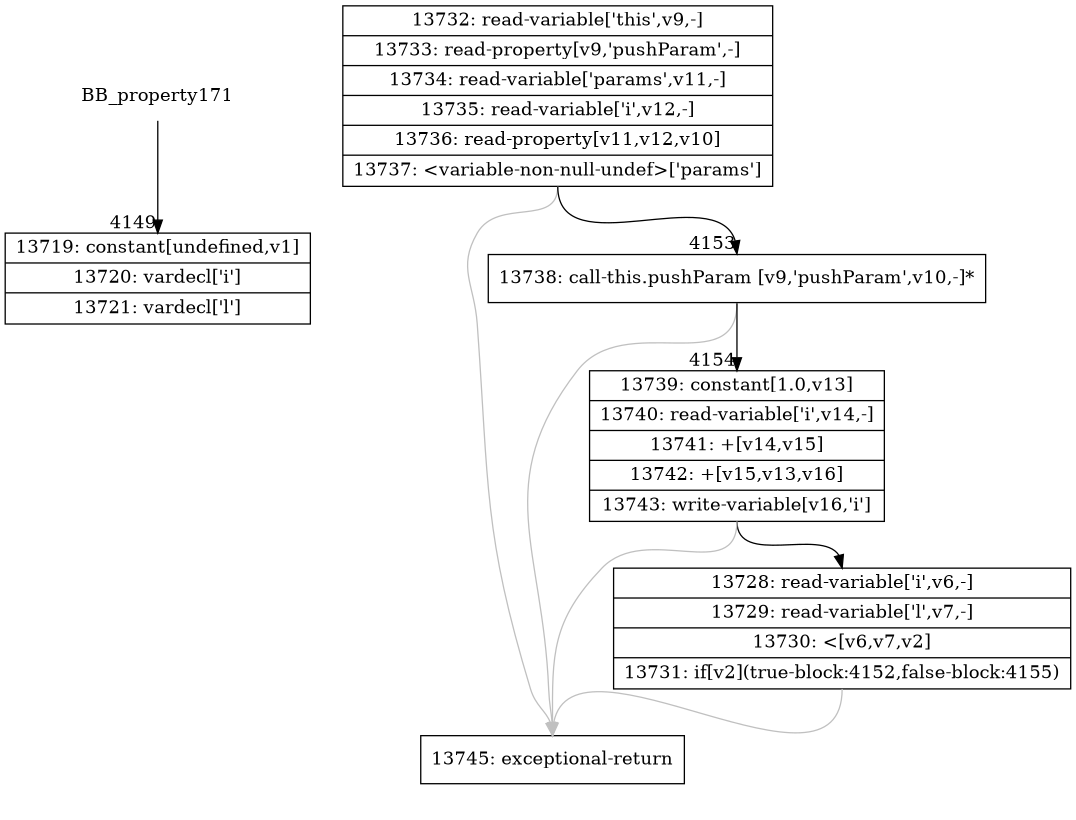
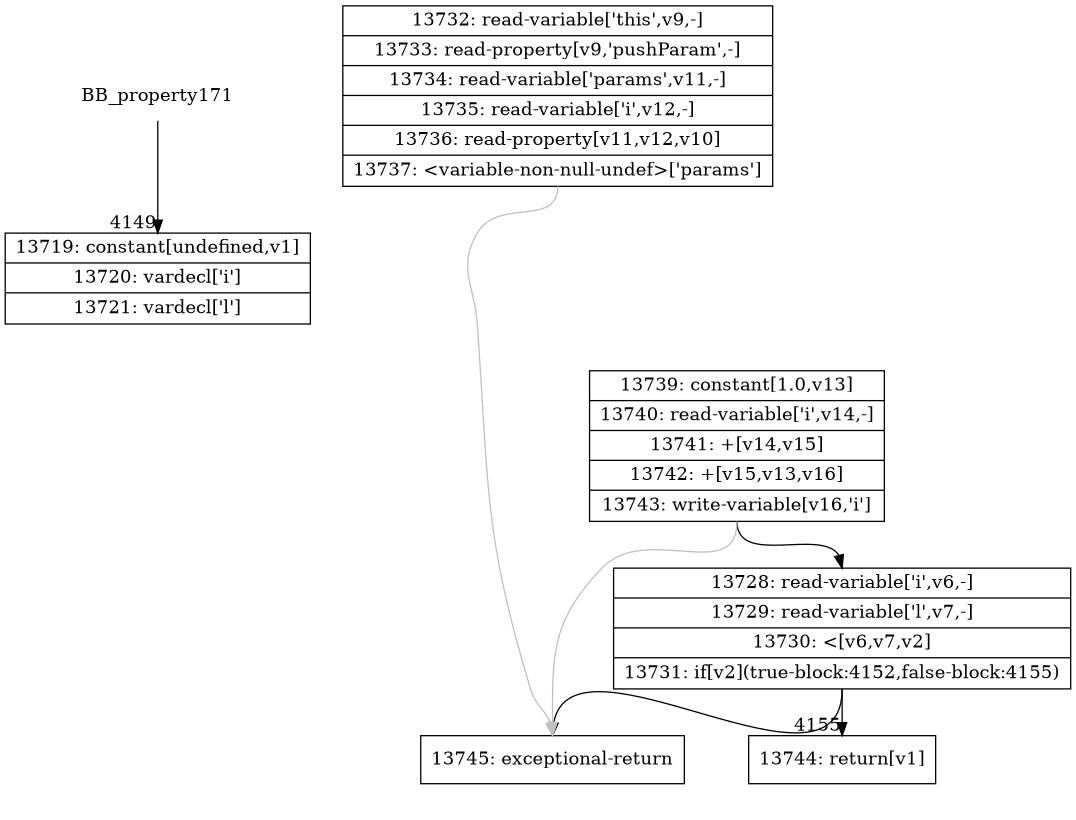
node "13738: call-this.pushParam [v9,'pushParam',v10,-]*": removed
edge "13728: read-variable['i',v6,-]" -> "13745: exceptional-return": color gray -> black
node "13744: return[v1]": added
